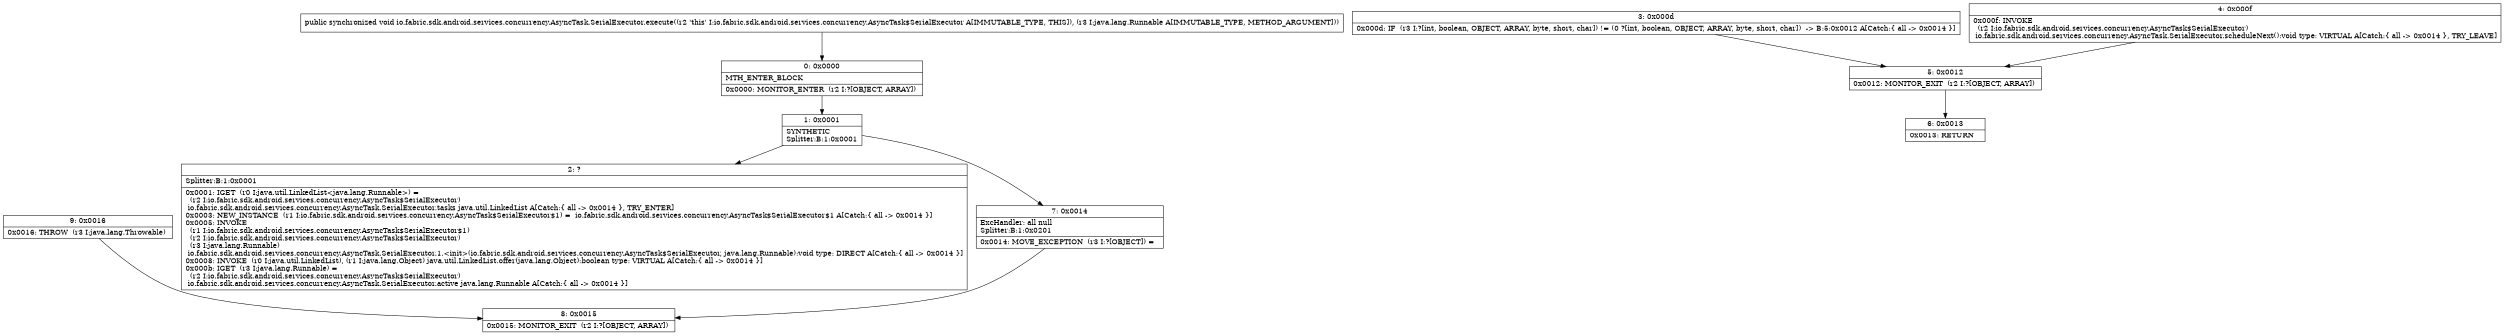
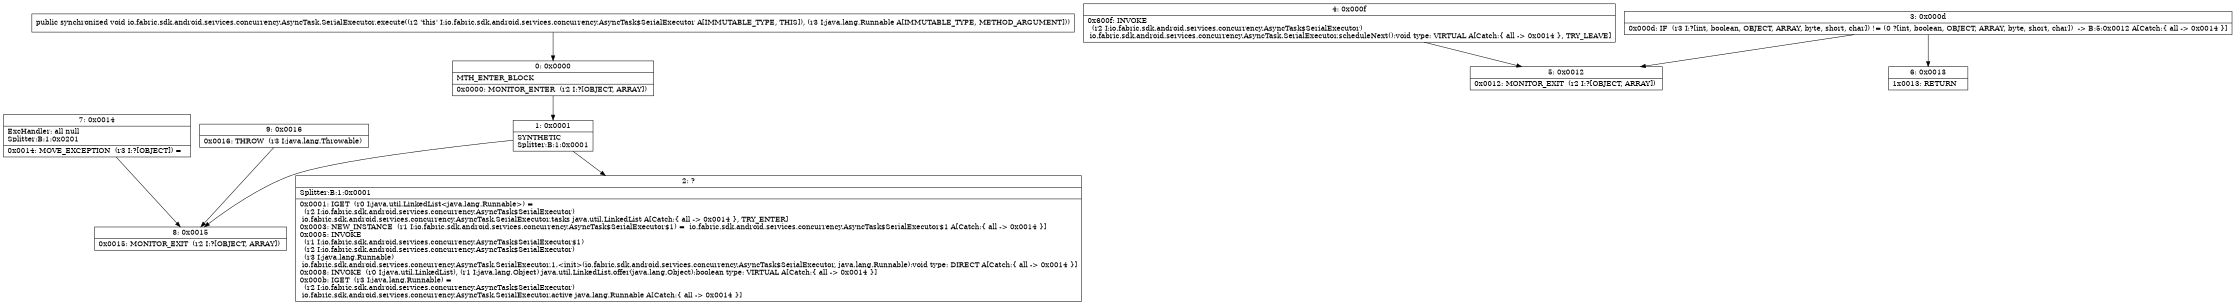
node "4: 0x000f": text "0x000f: INVOKE" -> "0x600f: INVOKE"
edge "5: 0x0012" -> "6: 0x0013": now "3: 0x000d" -> "6: 0x0013"
node "6: 0x0013": text "0x0013: RETURN" -> "1x0013: RETURN"
edge "1: 0x0001" -> "7: 0x0014": now "1: 0x0001" -> "8: 0x0015"
